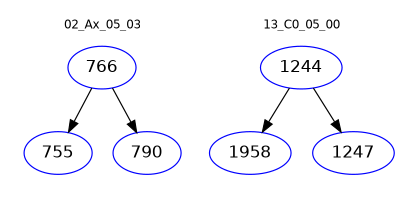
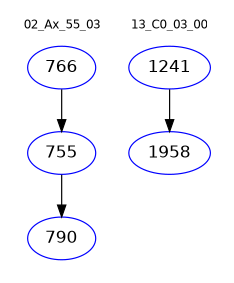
cluster "02_Ax_05_03": label "02_Ax_05_03" -> "02_Ax_55_03"
cluster "13_C0_05_00": label "13_C0_05_00" -> "13_C0_03_00"
node "1244": label "1244" -> "1241"
edge "766" -> "790": now "755" -> "790"
node "1247": removed
